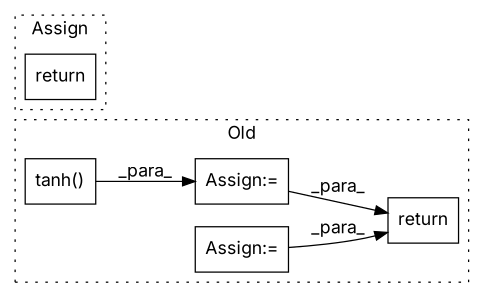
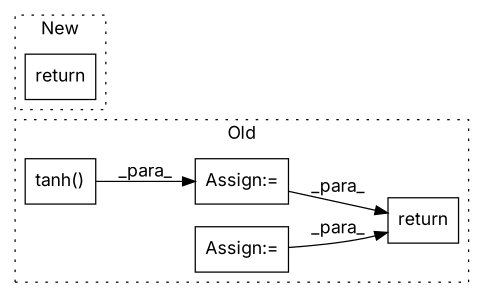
cluster "Assign": label "Assign" -> "New"
